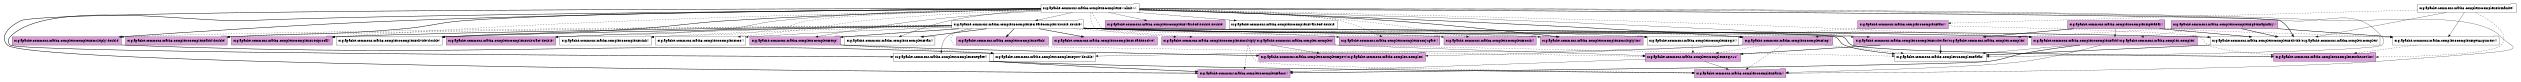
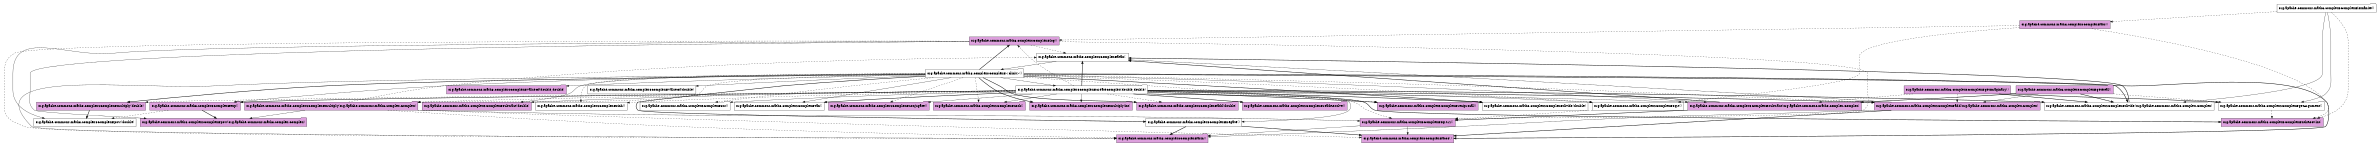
edge "org.apache.commons.math3.complex$Complex#<clinit>()" -> "org.apache.commons.math3.complex$Complex#atan()": reversed
node "org.apache.commons.math3.complex$Complex#sinh()": shape folder -> box
node "org.apache.commons.math3.complex$Complex#tanh()": removed
node "org.apache.commons.math3.complex$Complex#readResolve()": shape box -> folder
